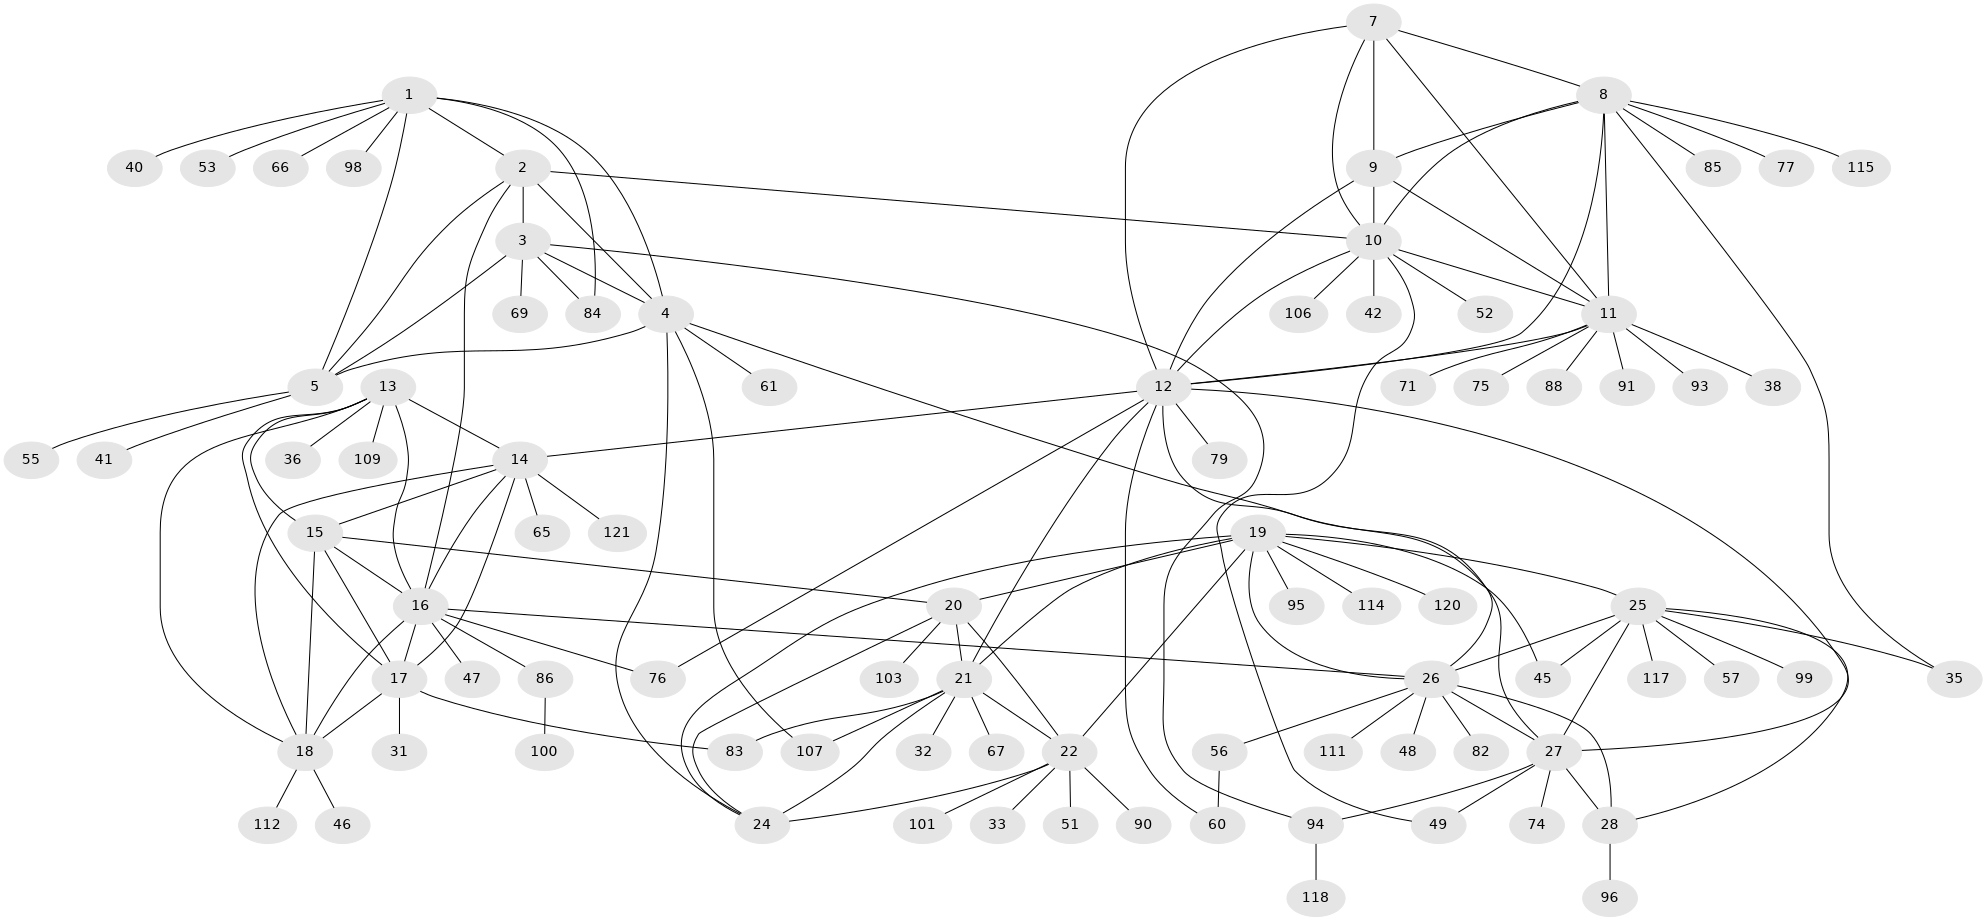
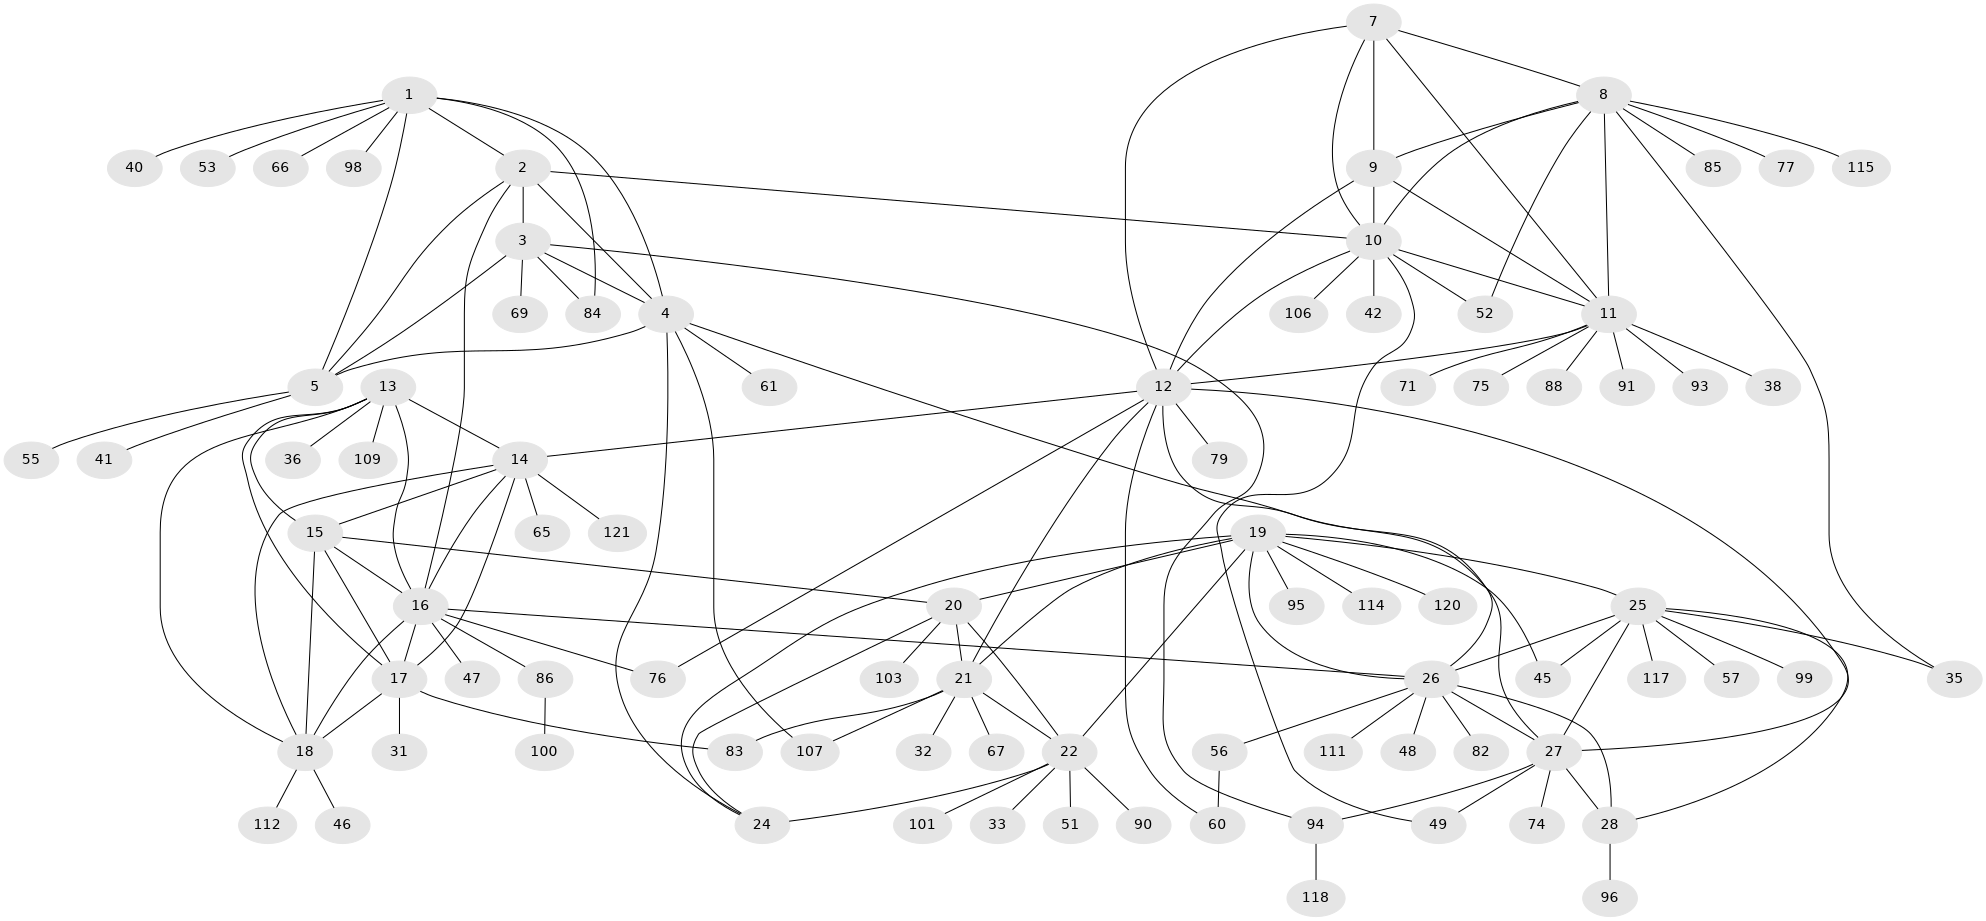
edge "8" -- "12": now "8" -- "52"
edge "21" -- "24": removed
